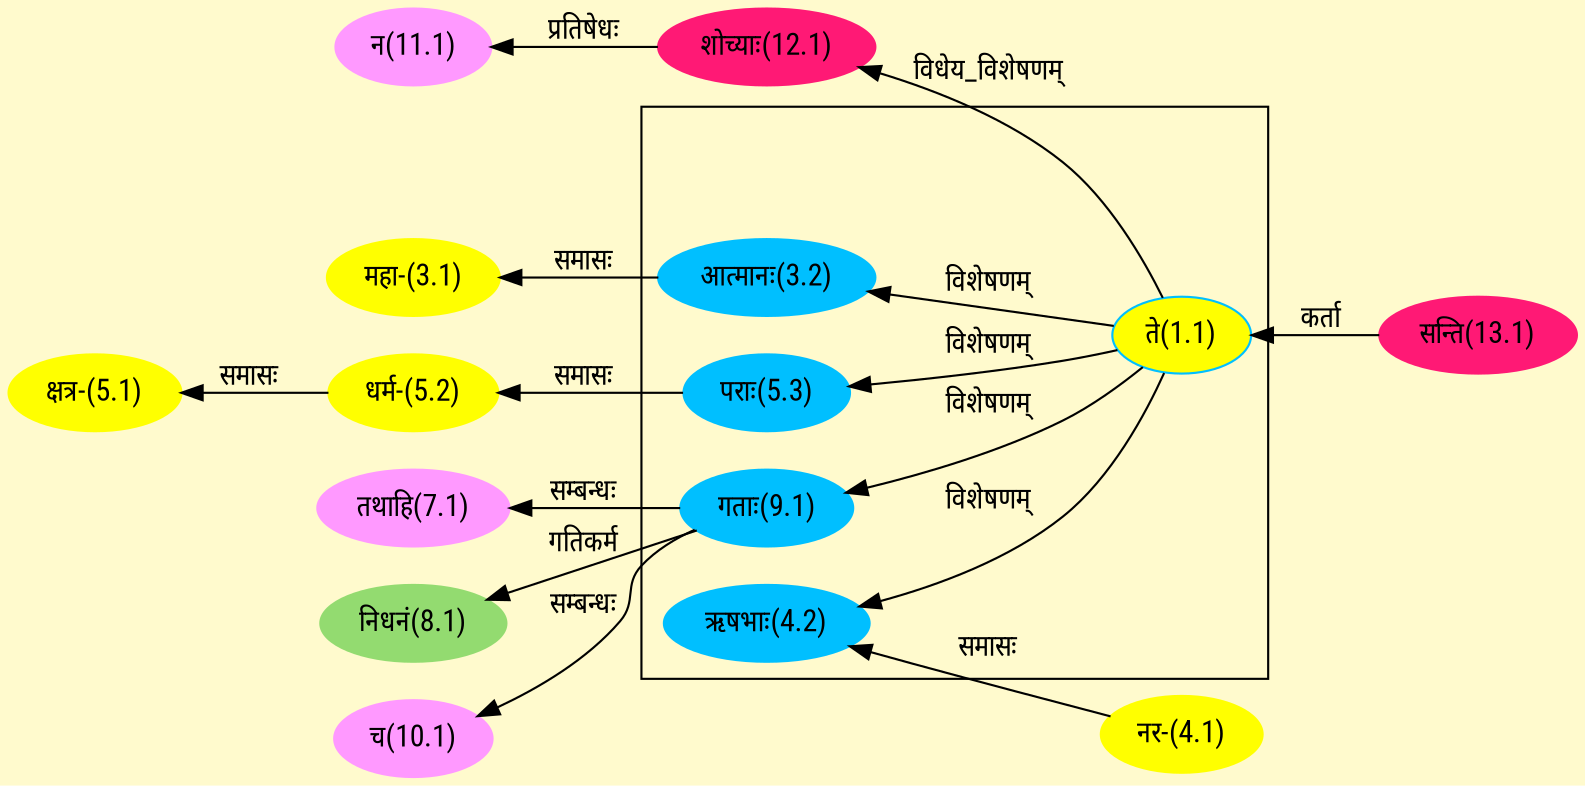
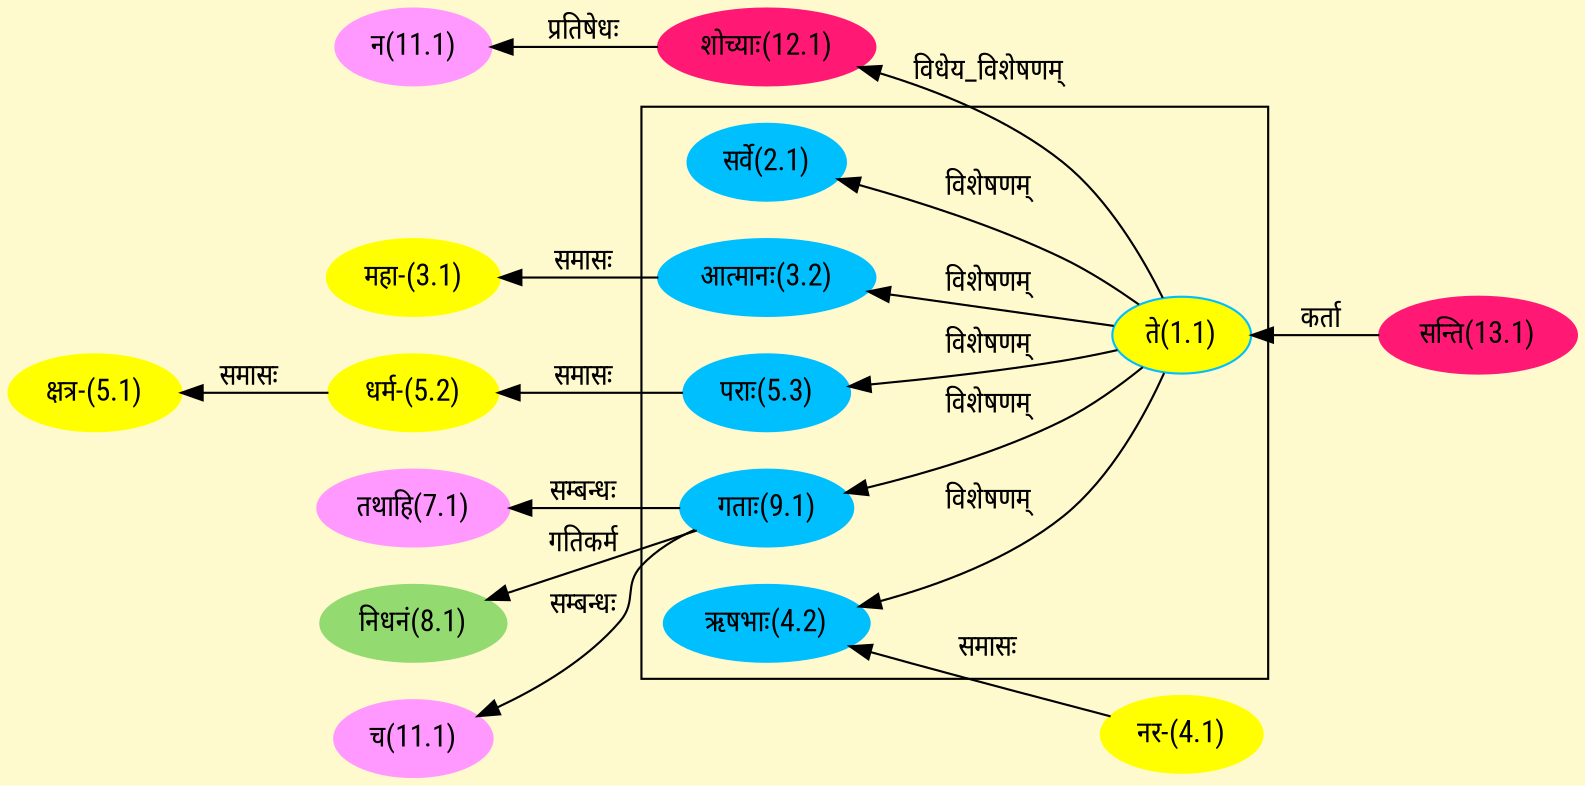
node "सर्वे(2.1)": added
node "च(10.1)": label "च(10.1)" -> "च(11.1)"
